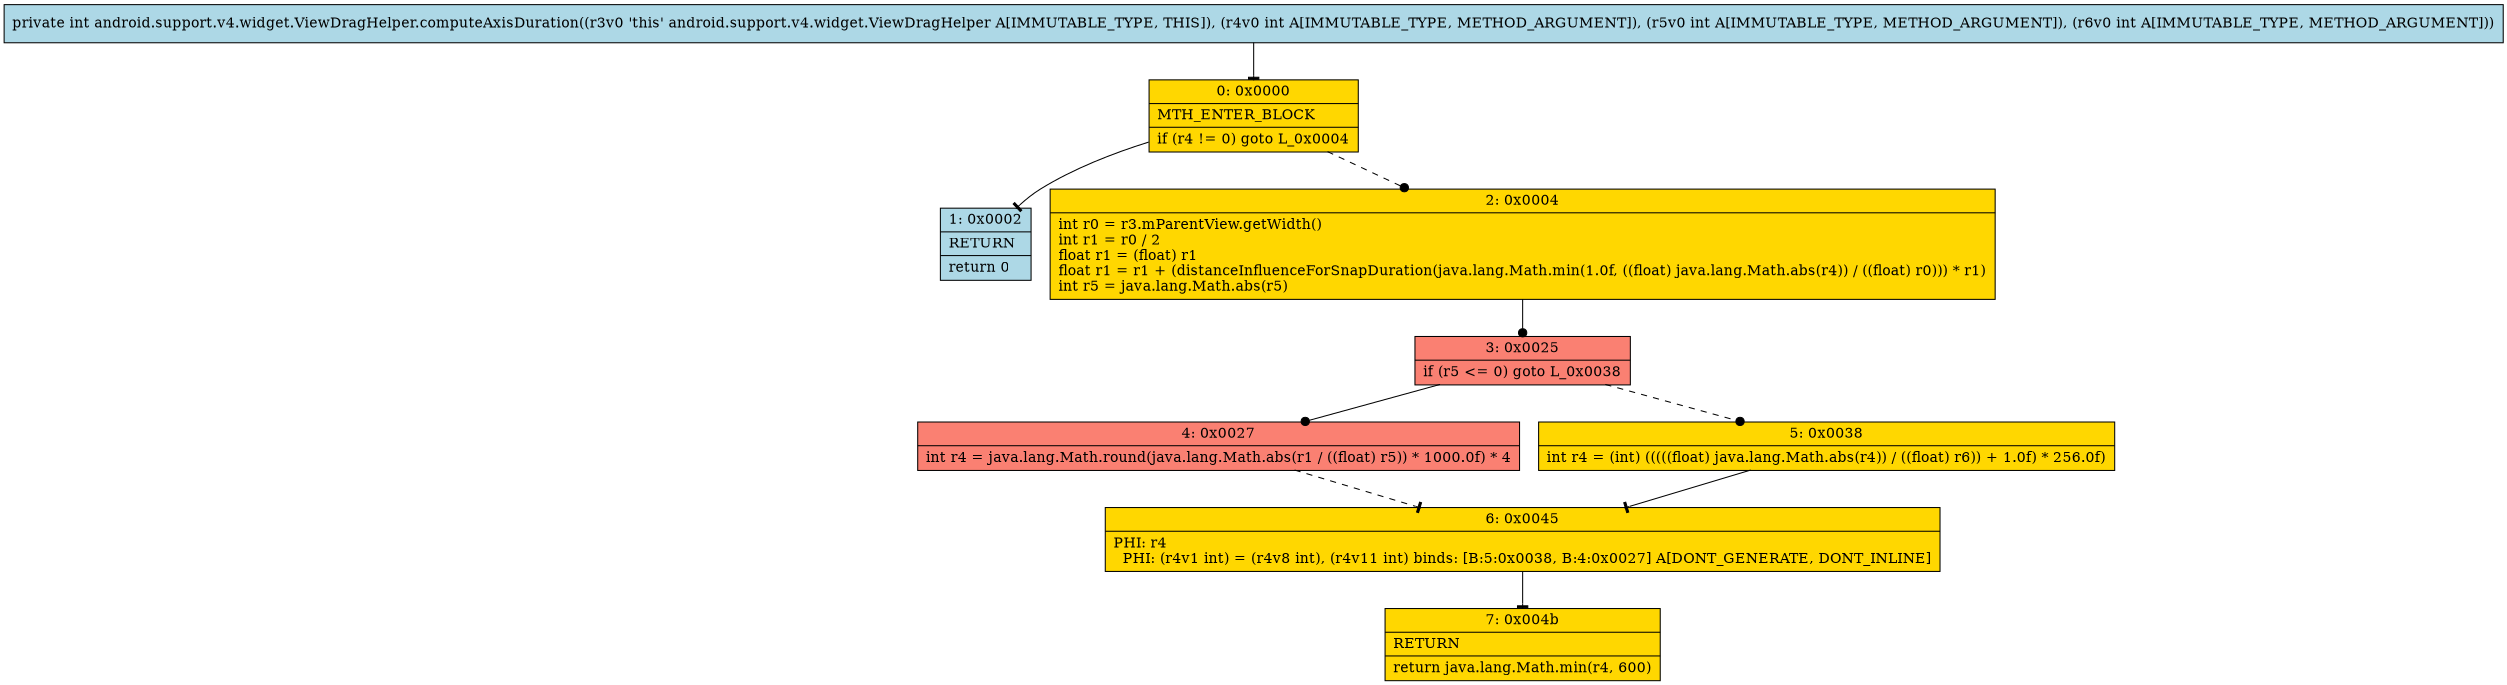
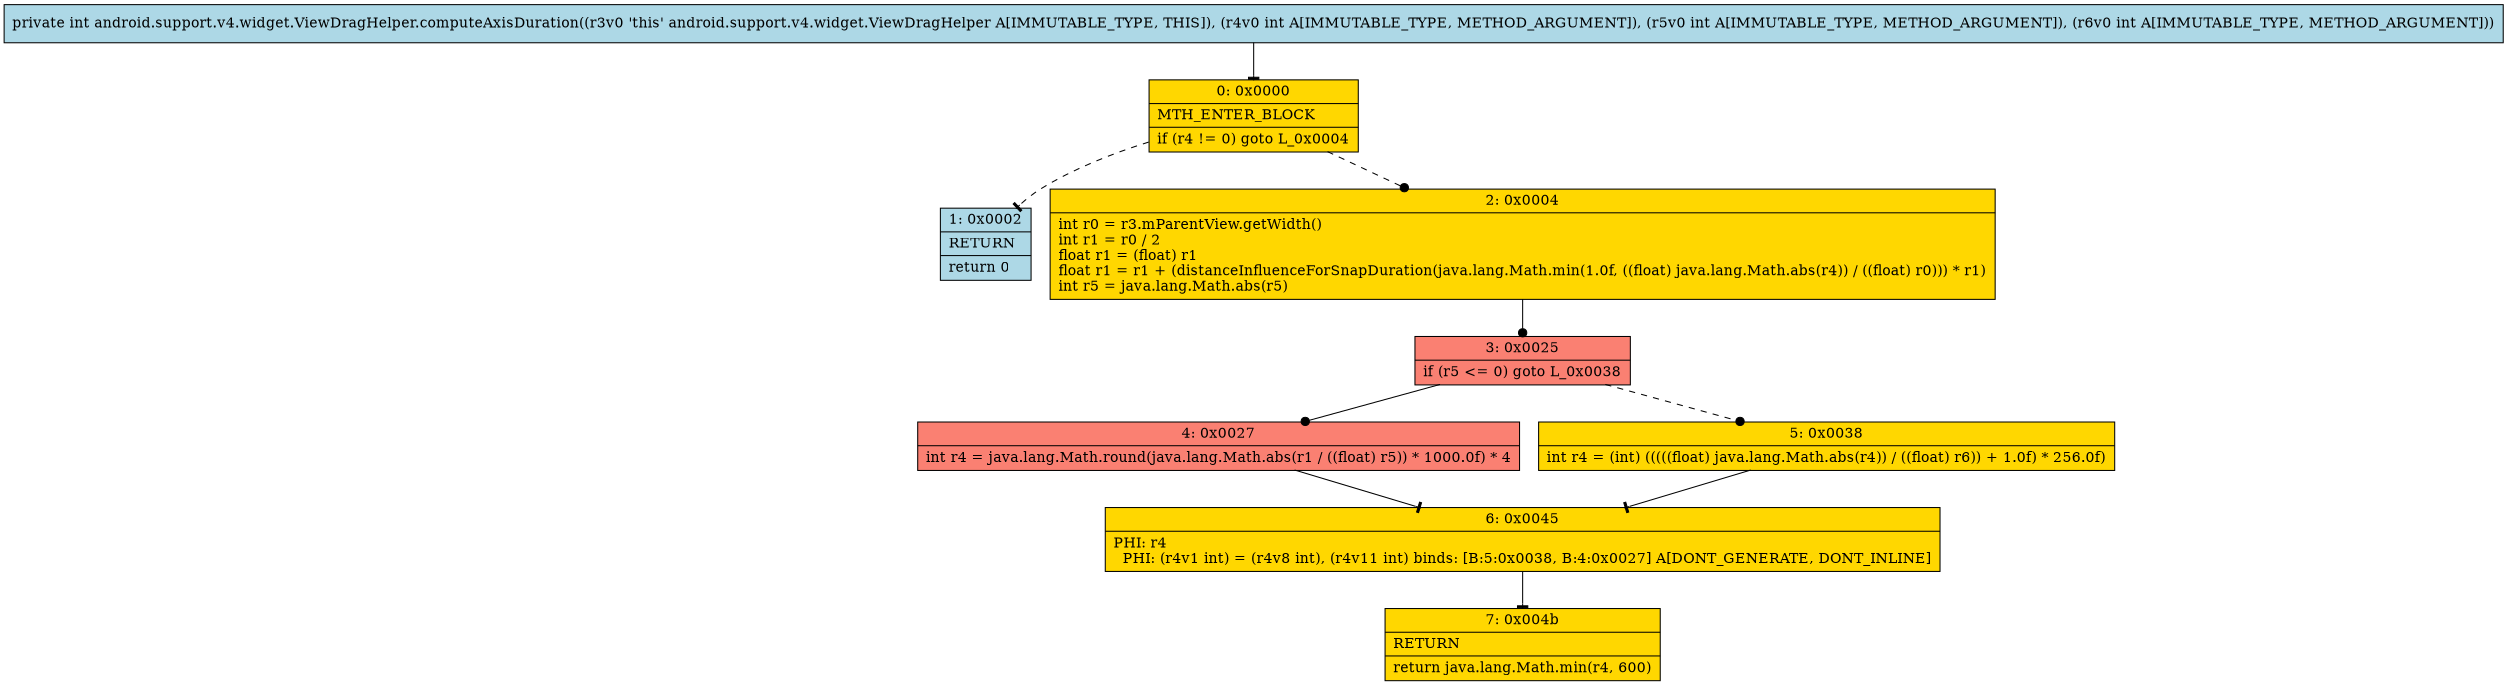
edge "0: 0x0000" -> "1: 0x0002": style solid -> dashed
edge "4: 0x0027" -> "6: 0x0045": style dashed -> solid
